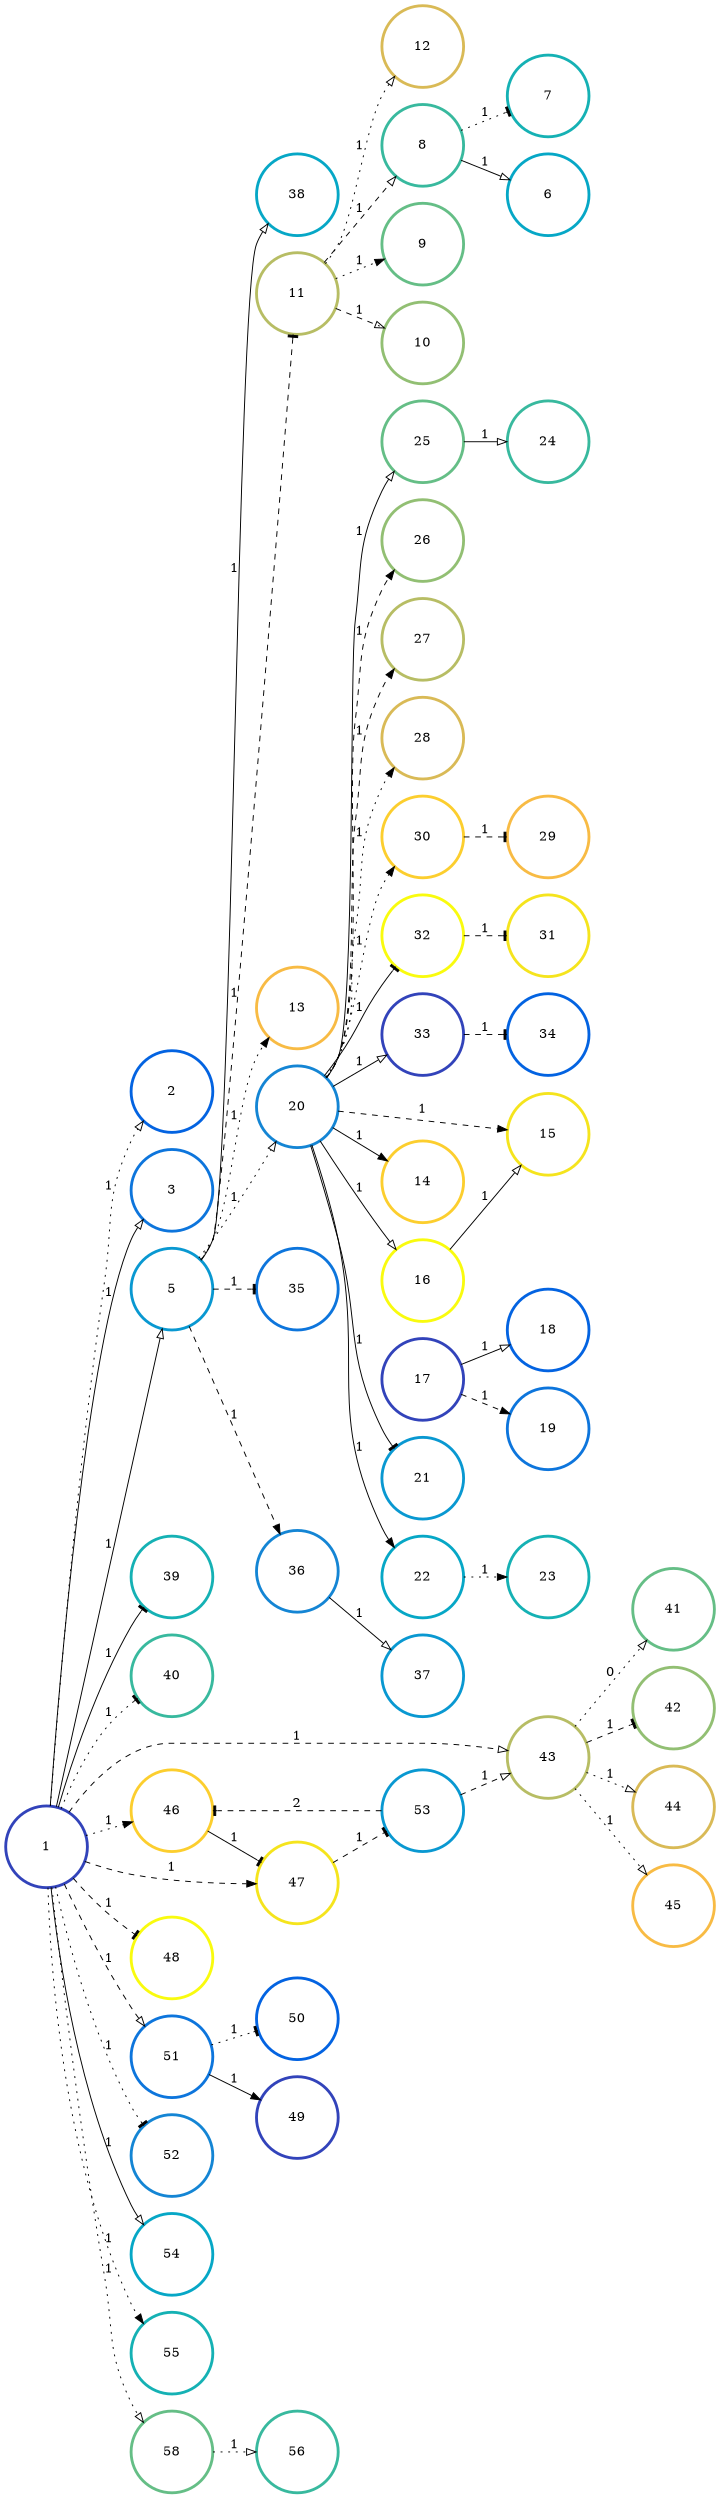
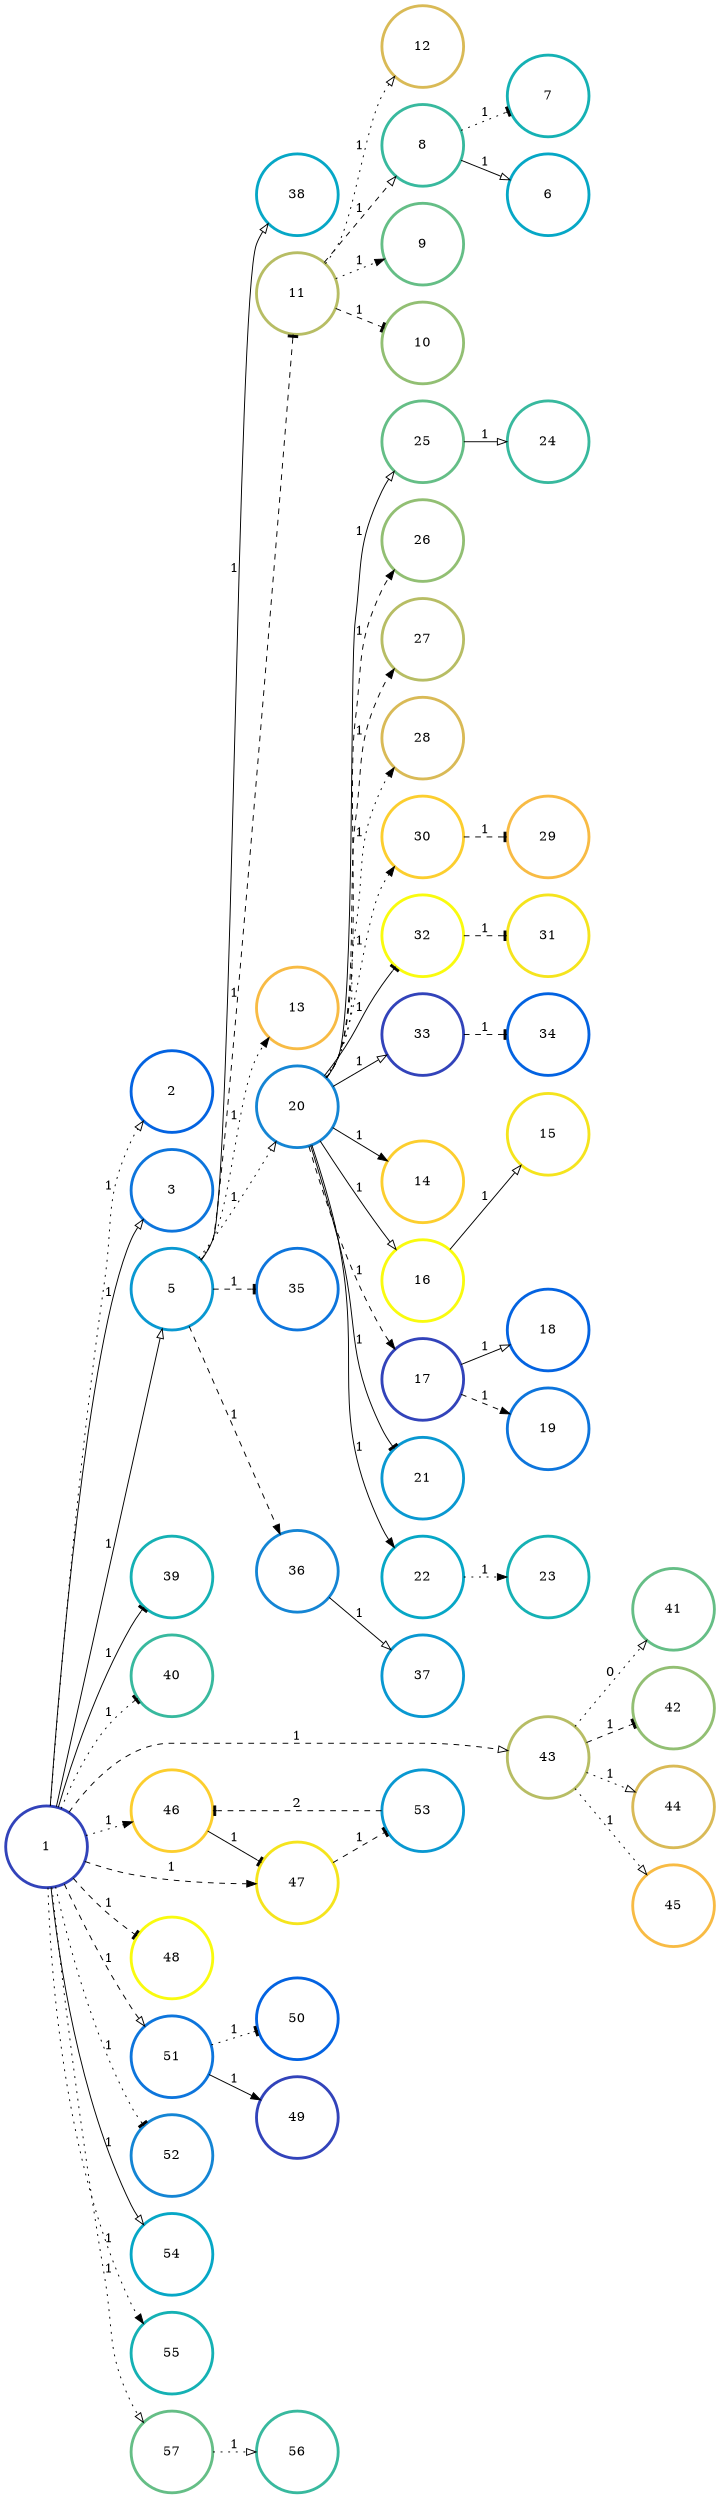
edge "11" -> "10": arrowhead onormal -> tee
edge "20" -> "15": now "20" -> "17"
edge "53" -> "43": removed, label "1"
node "58": label "58" -> "57"
